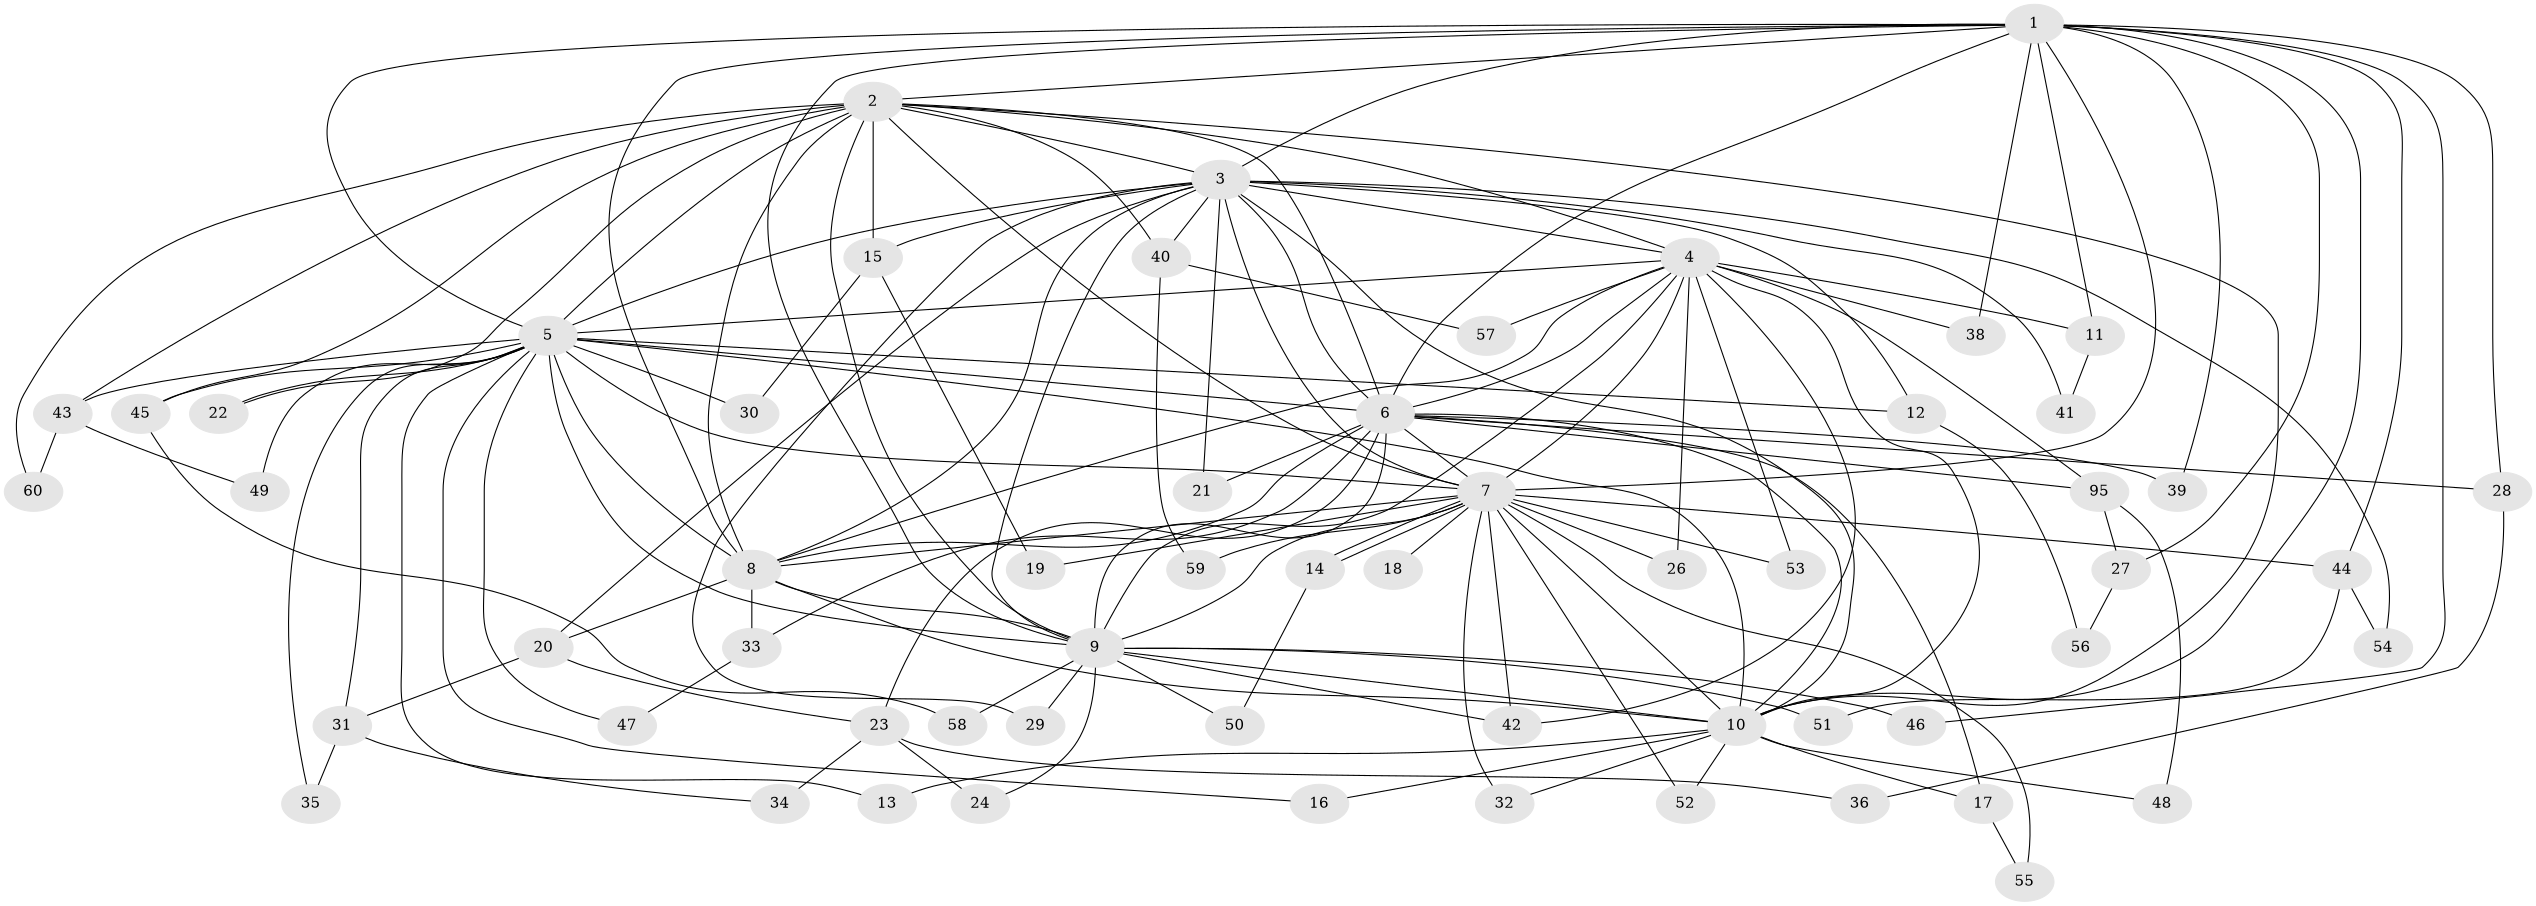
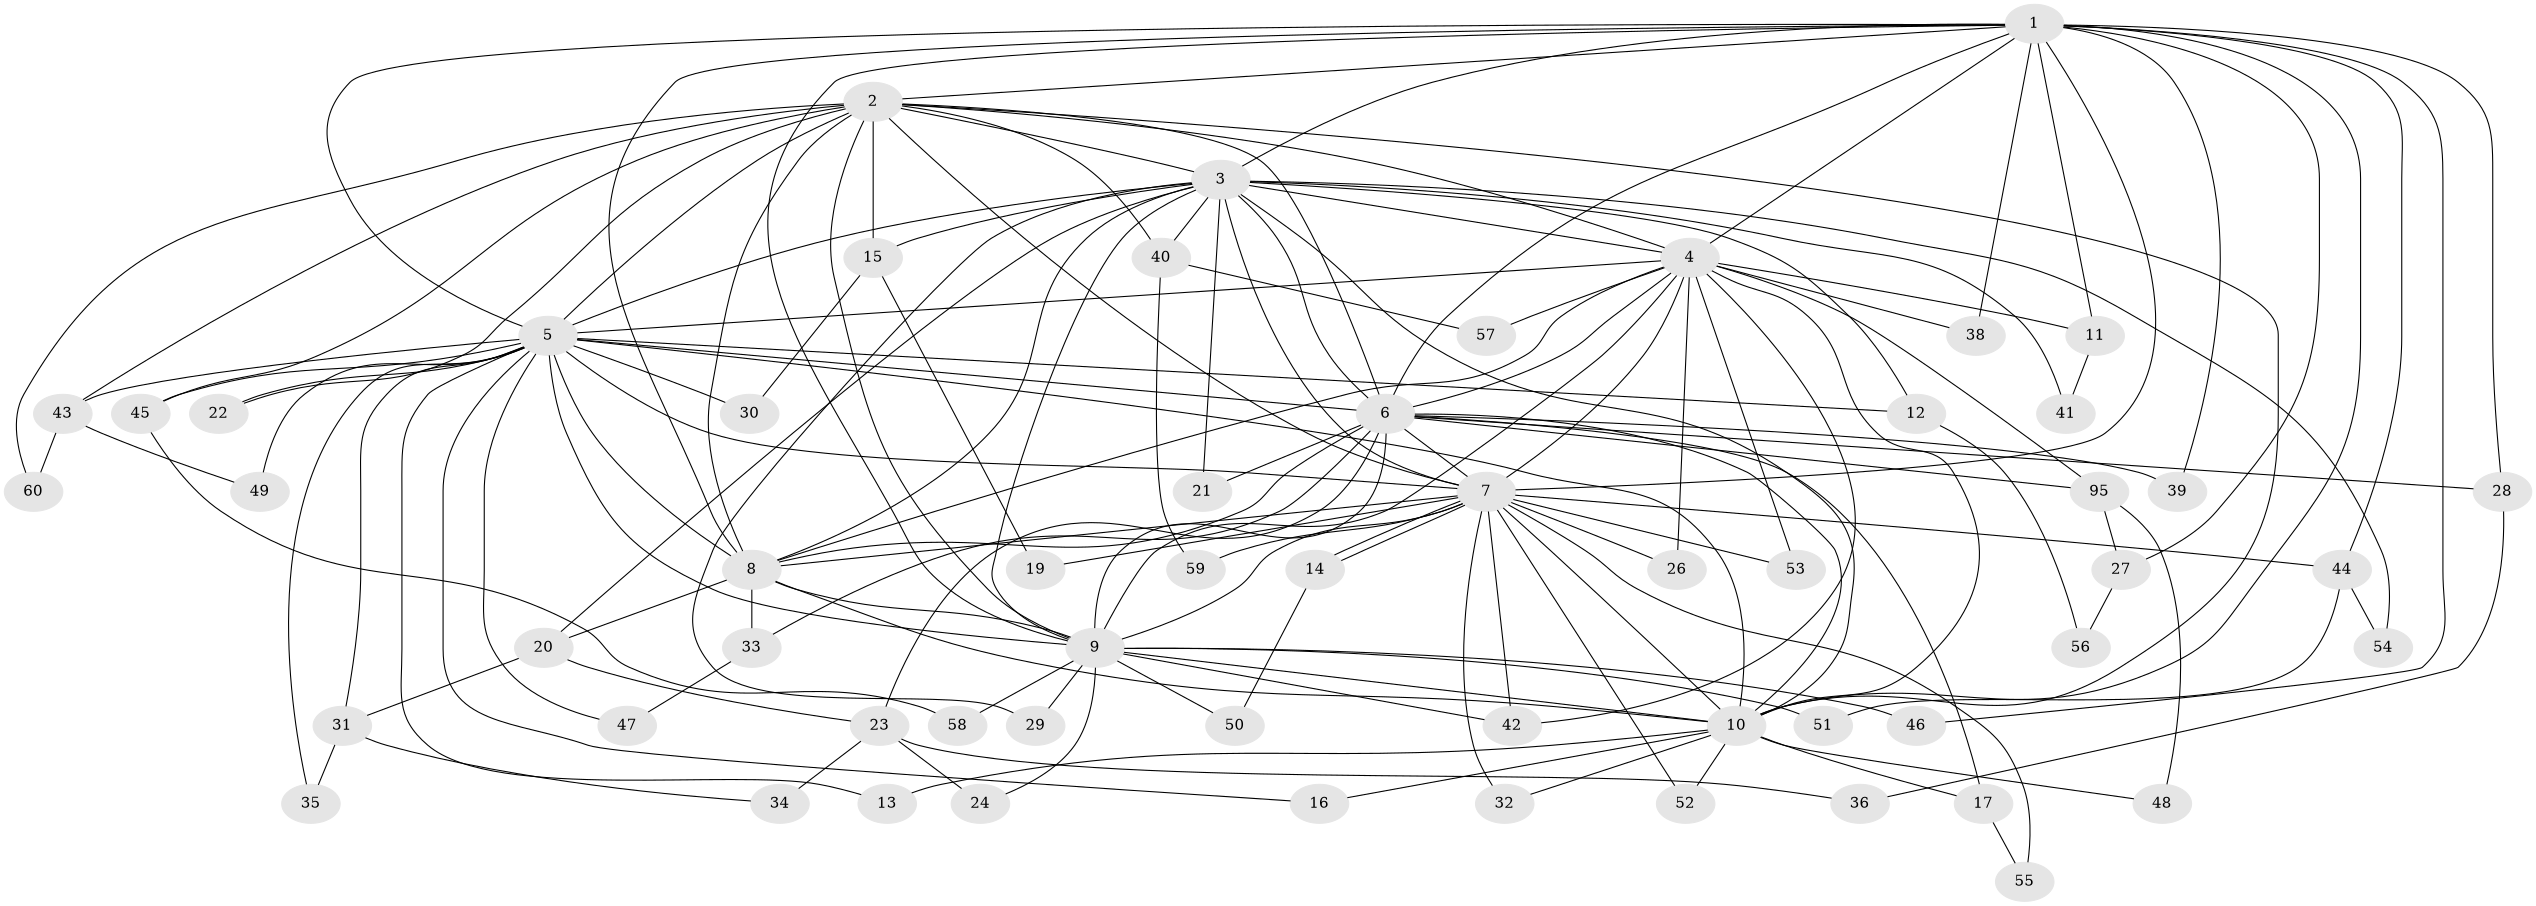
edge "1" -- "4": added
node "18": removed
